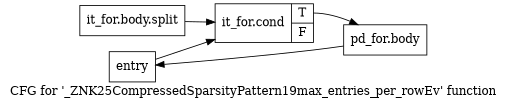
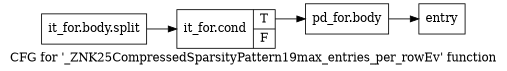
edge "entry" -> "it_for.cond": removed
